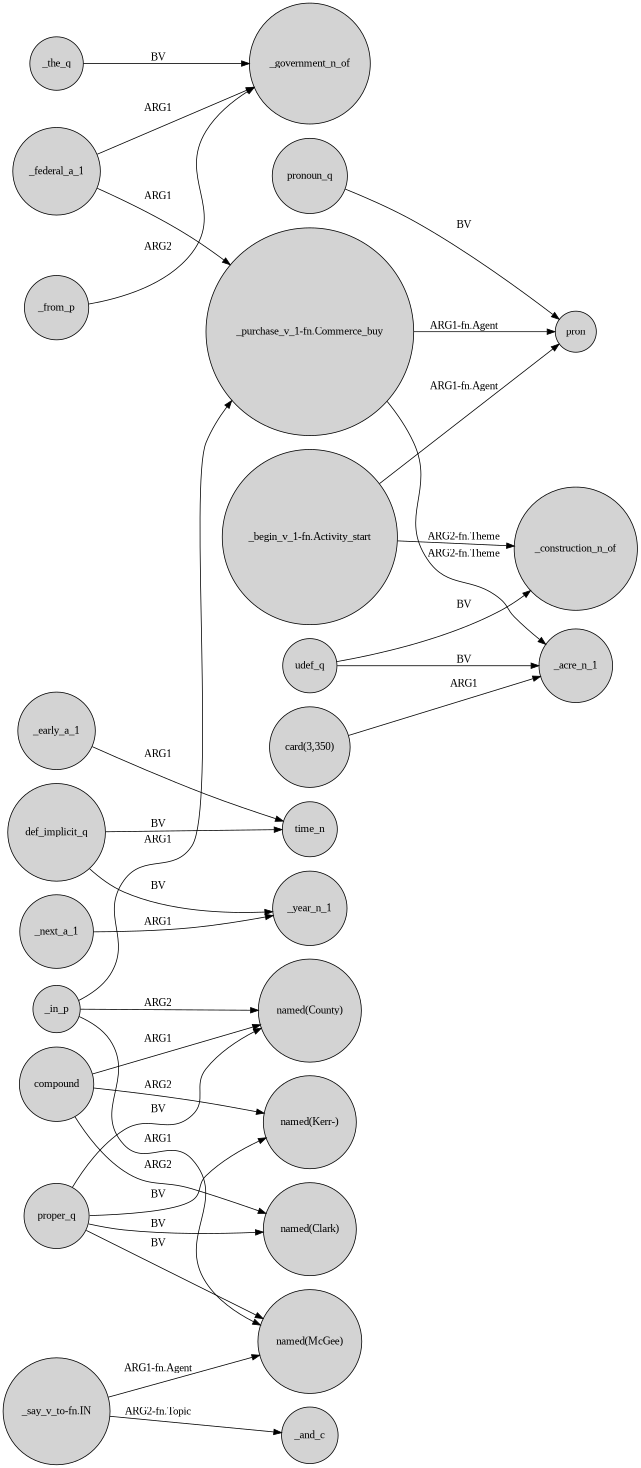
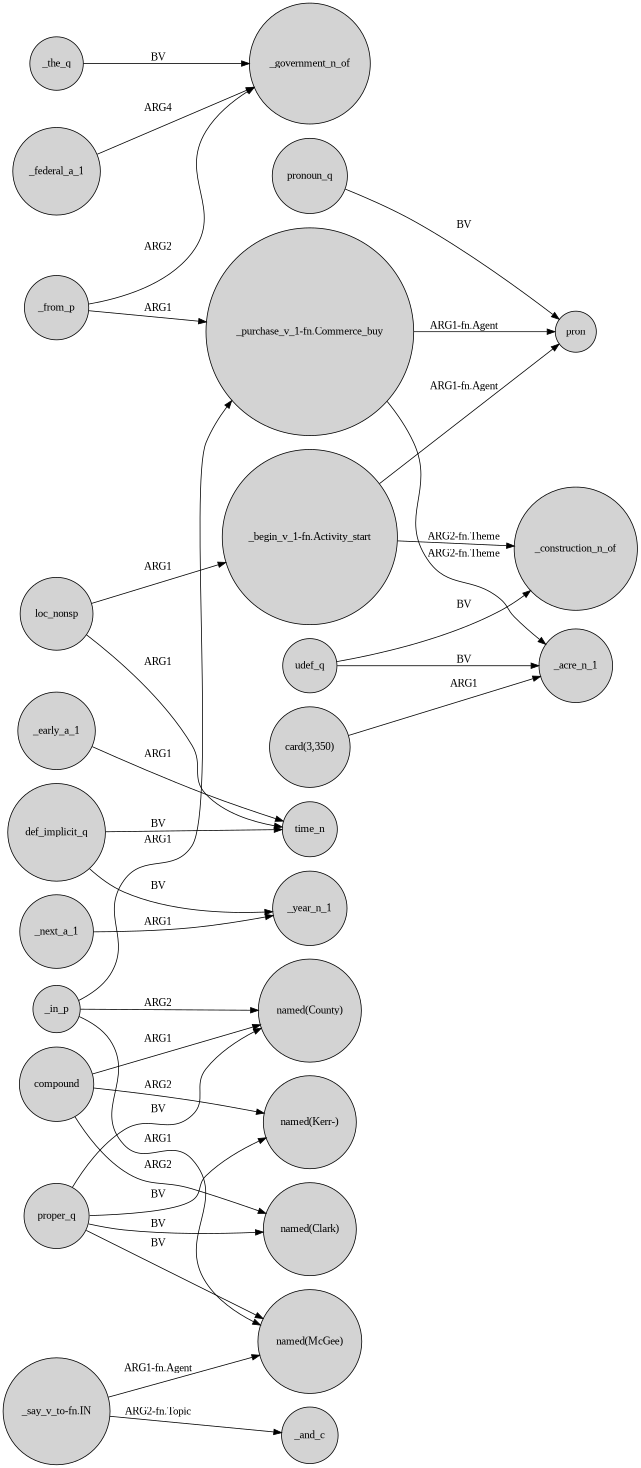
edge "_federal_a_1" -> "_government_n_of": label "ARG1" -> "ARG4"
edge "_federal_a_1" -> "_purchase_v_1-fn.Commerce_buy": now "_from_p" -> "_purchase_v_1-fn.Commerce_buy"
node "loc_nonsp": added
